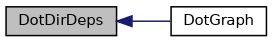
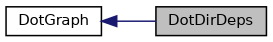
edge "DotGraph" -> "DotDirDeps": reversed
